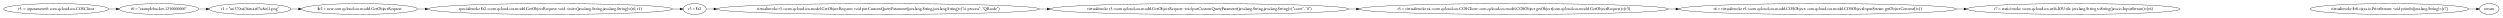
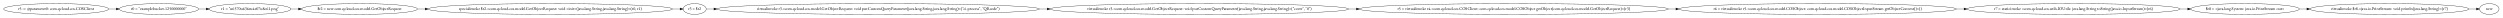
node "$r8 = <java.lang.System: java.io.PrintStream out>": added
node "return": label "return" -> "new"
